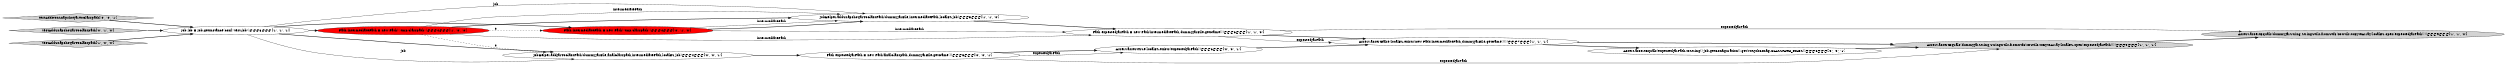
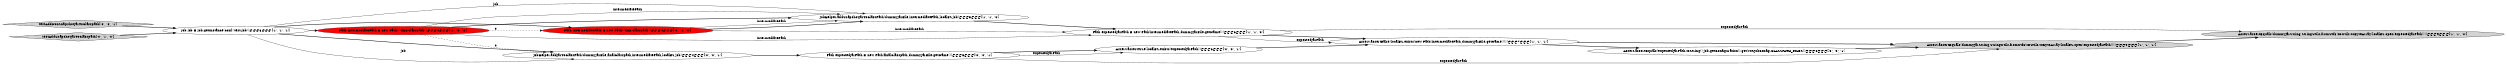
node "testAddSnapshotJarToClasspath['1', '0', '0']": removed
